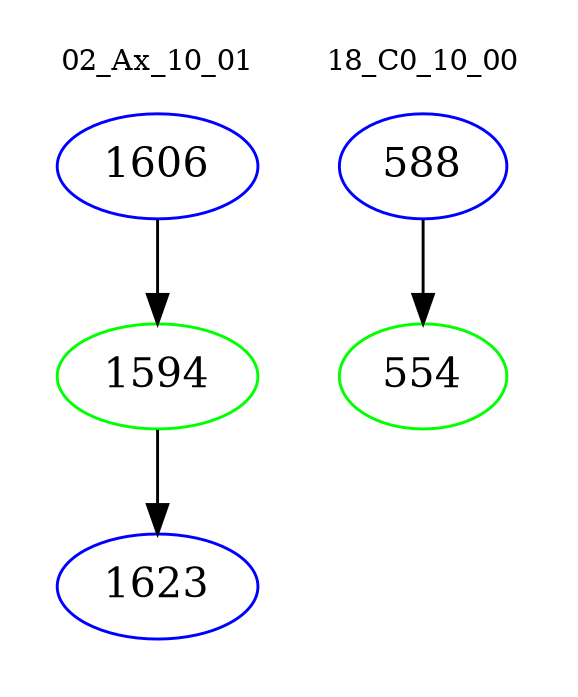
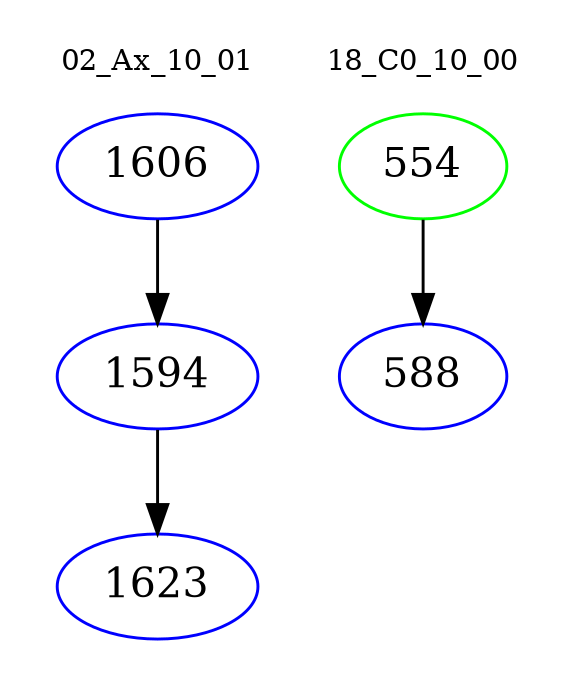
edge "588" -> "554": reversed
node "1594": color green -> blue
